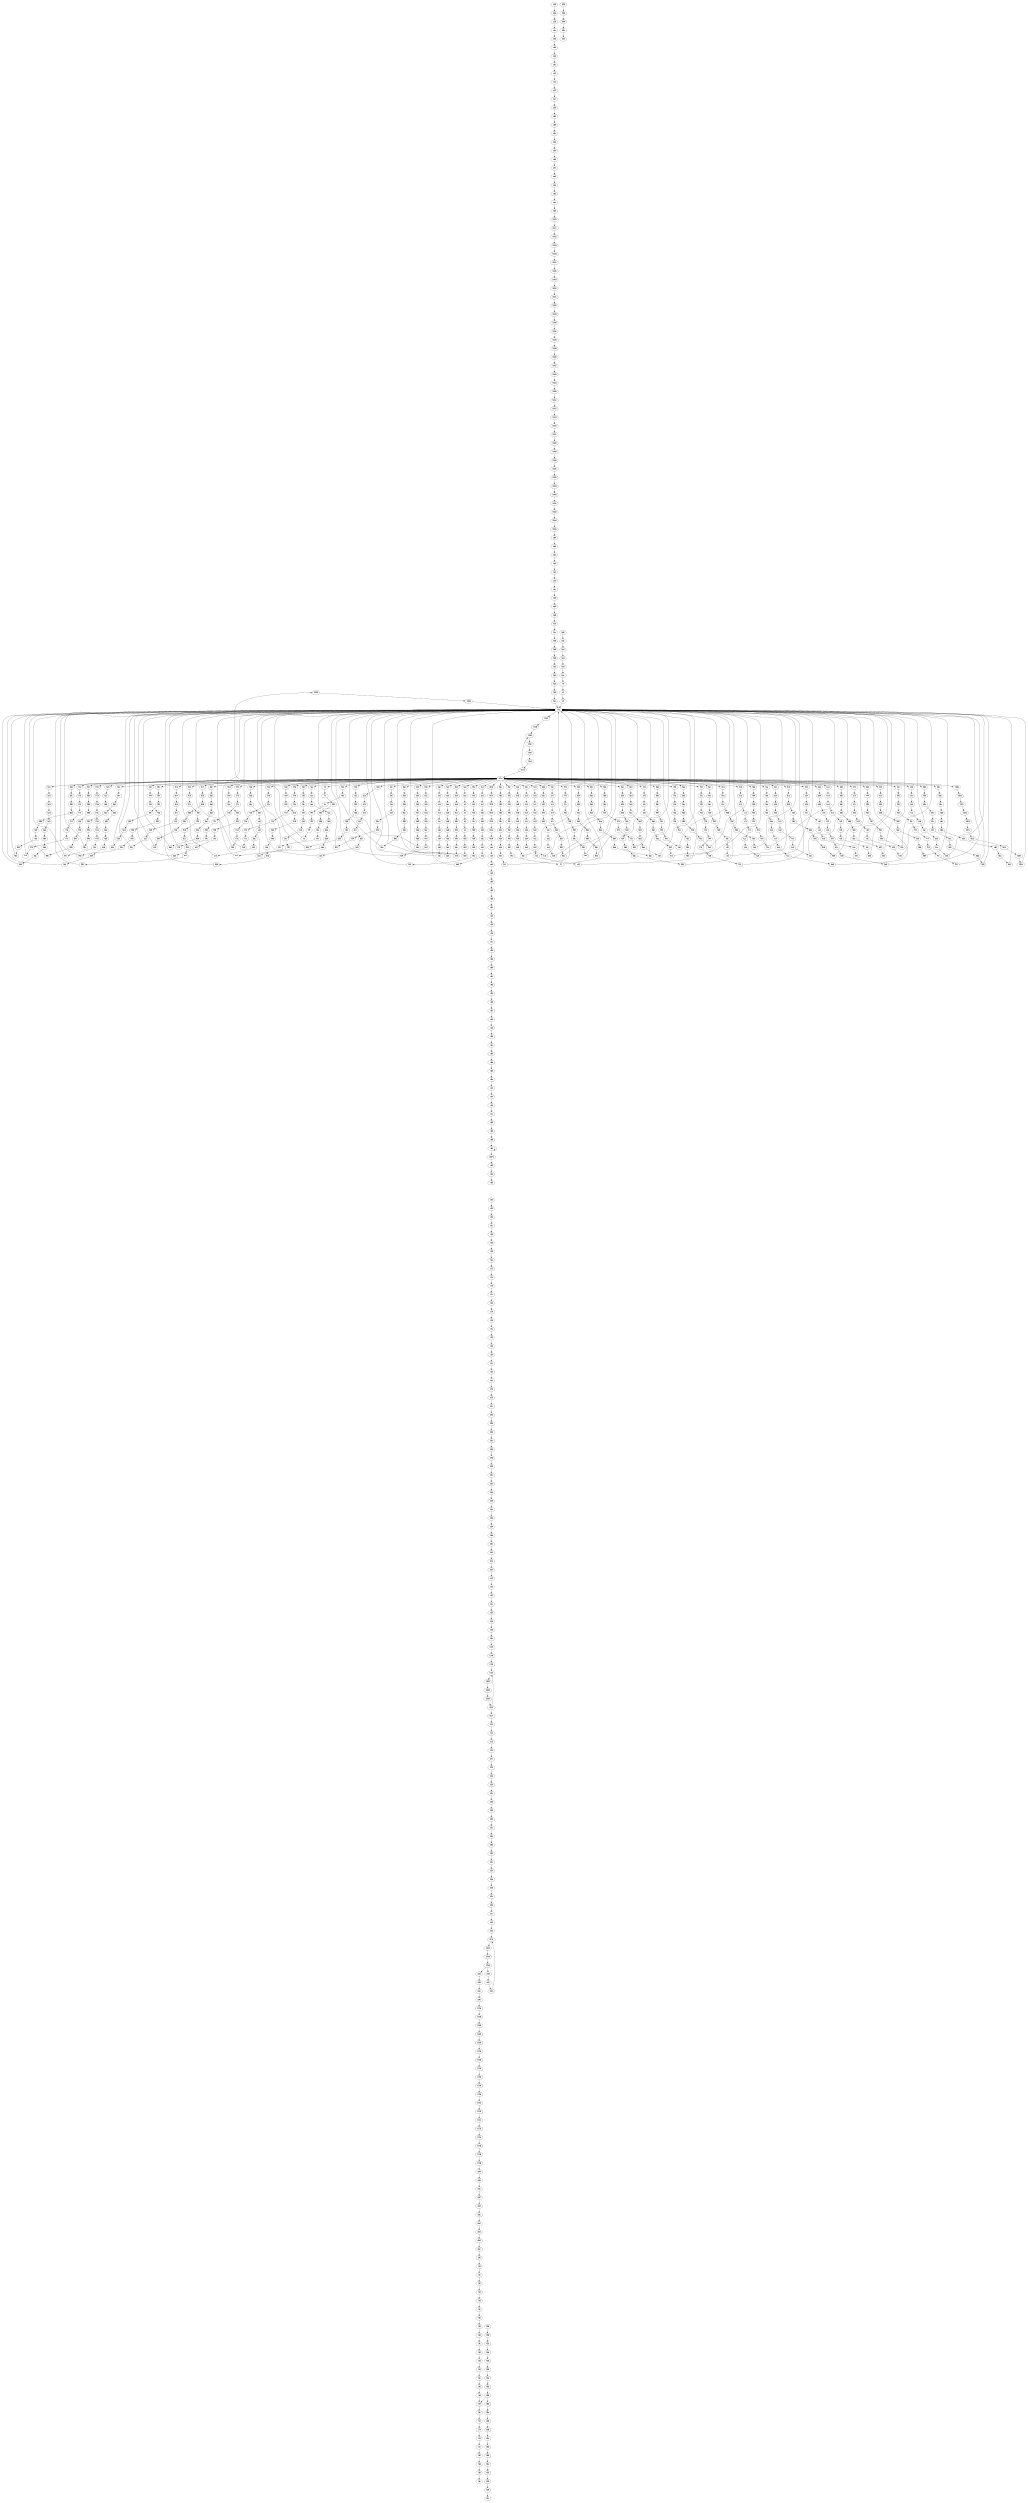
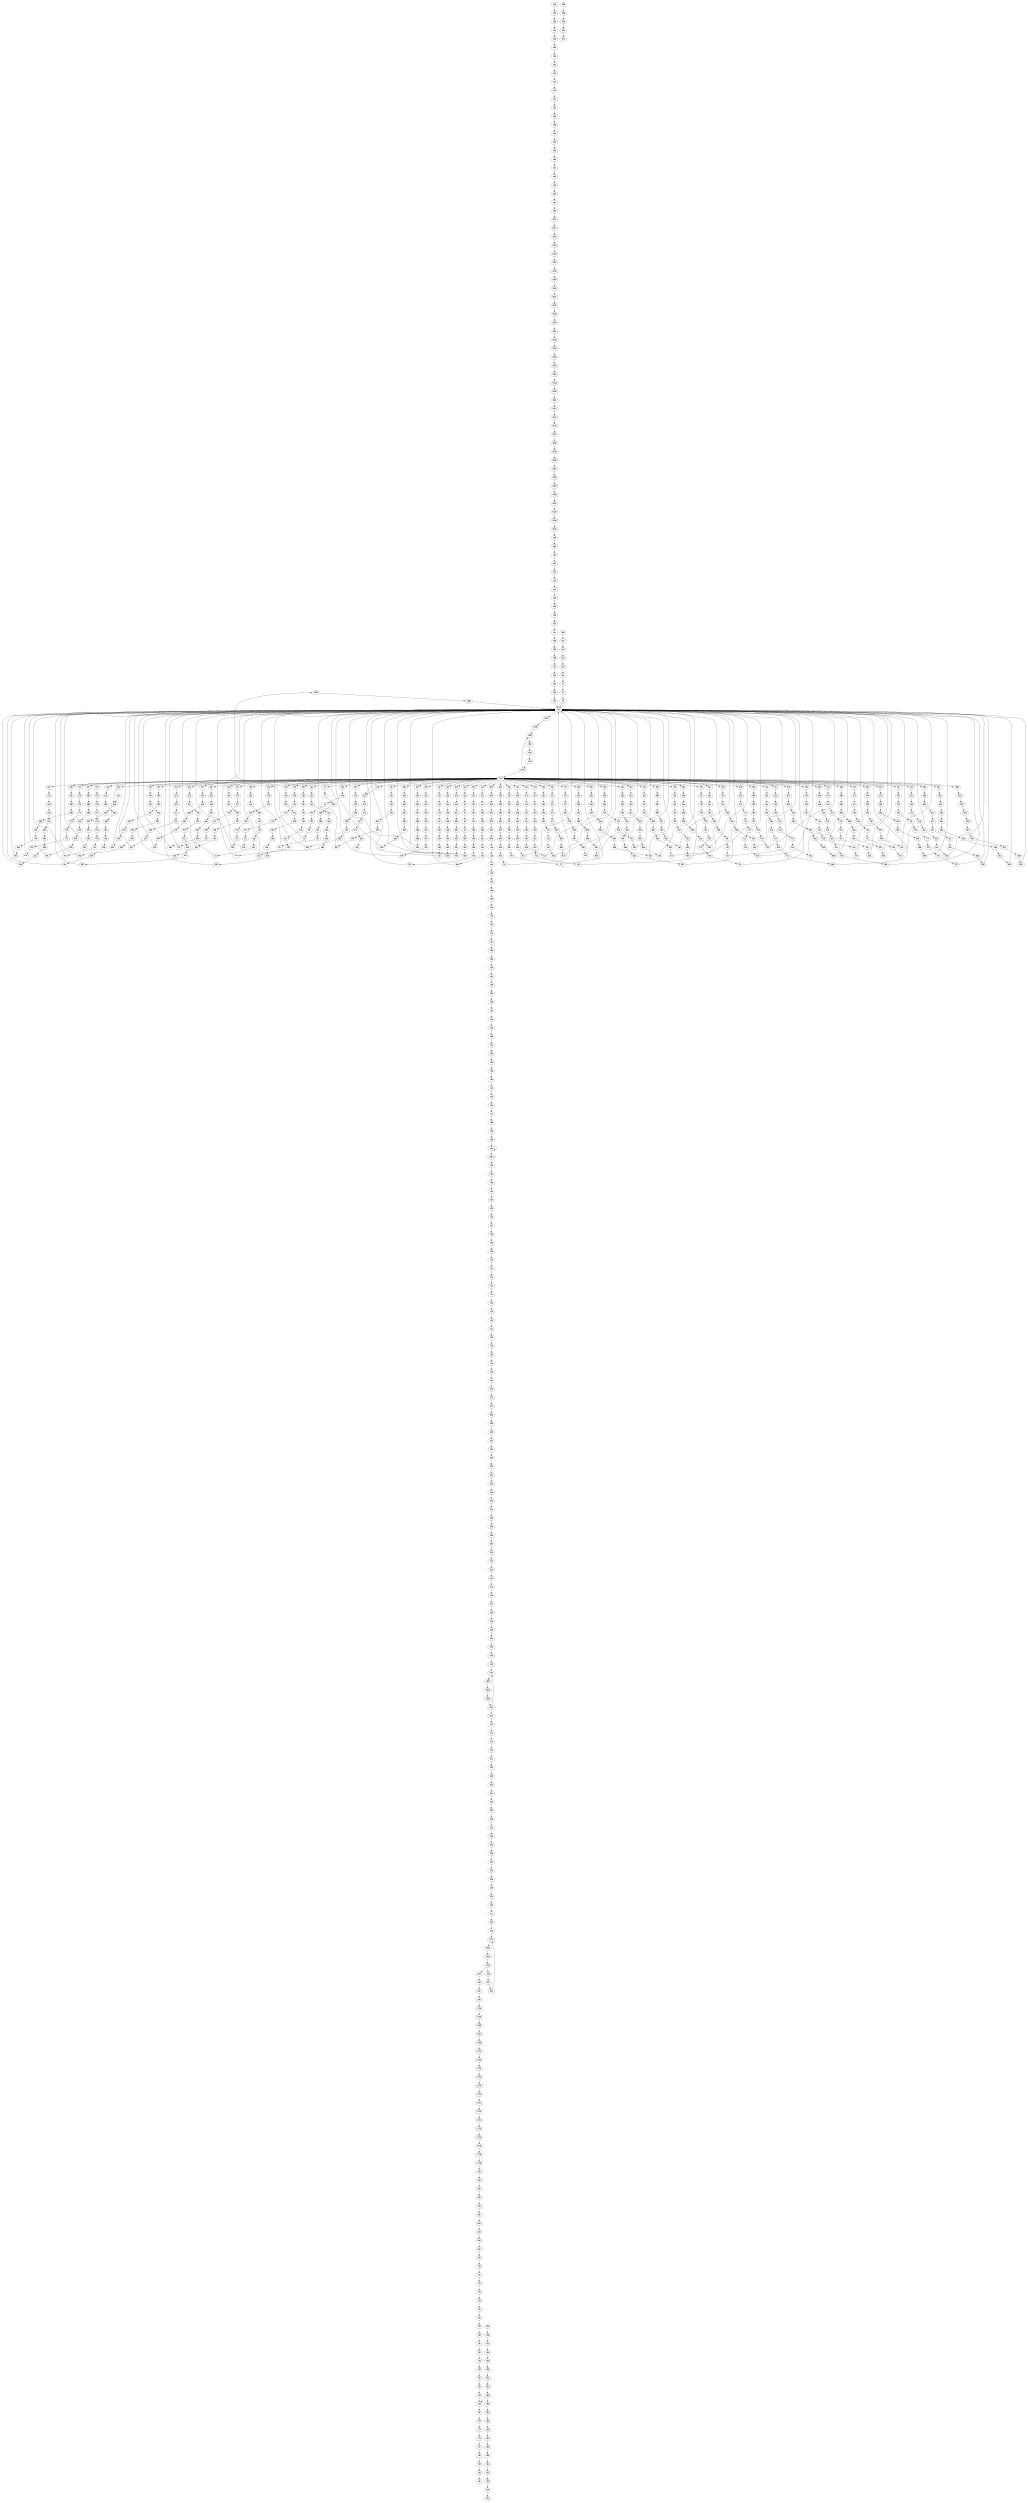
edge "101ec" -> "f750": now "101ec" -> "fa0c"
edge "f8e0" -> "f8e4": now "f8e0" -> "f8e8"
node "fa28": removed
node "c4ec": added
